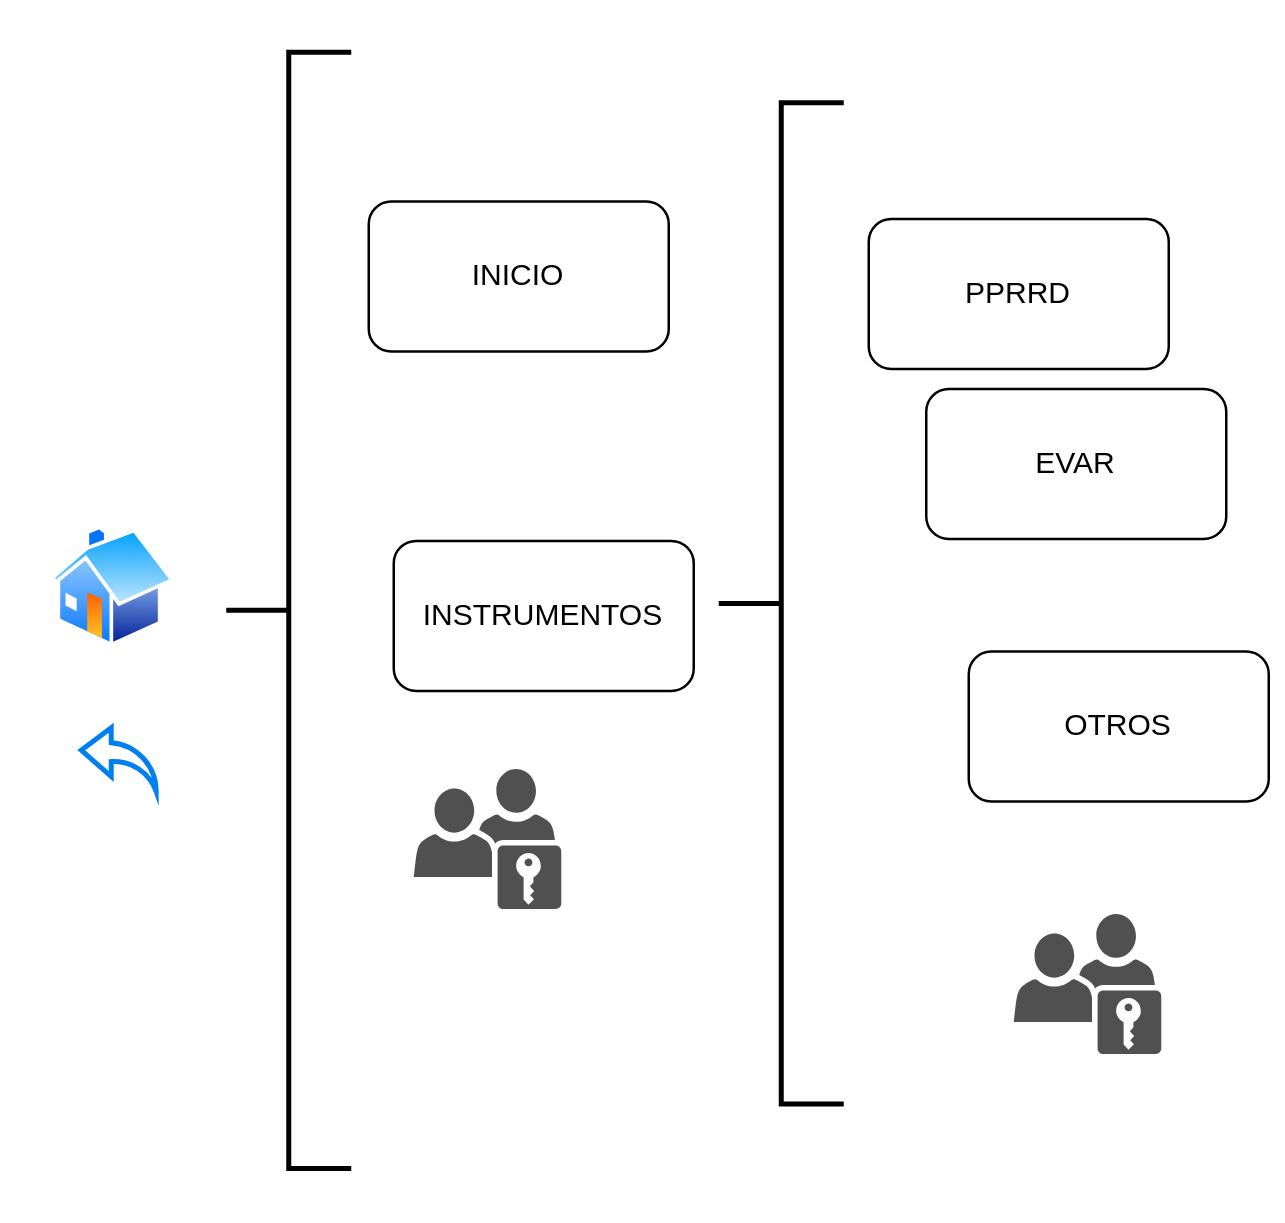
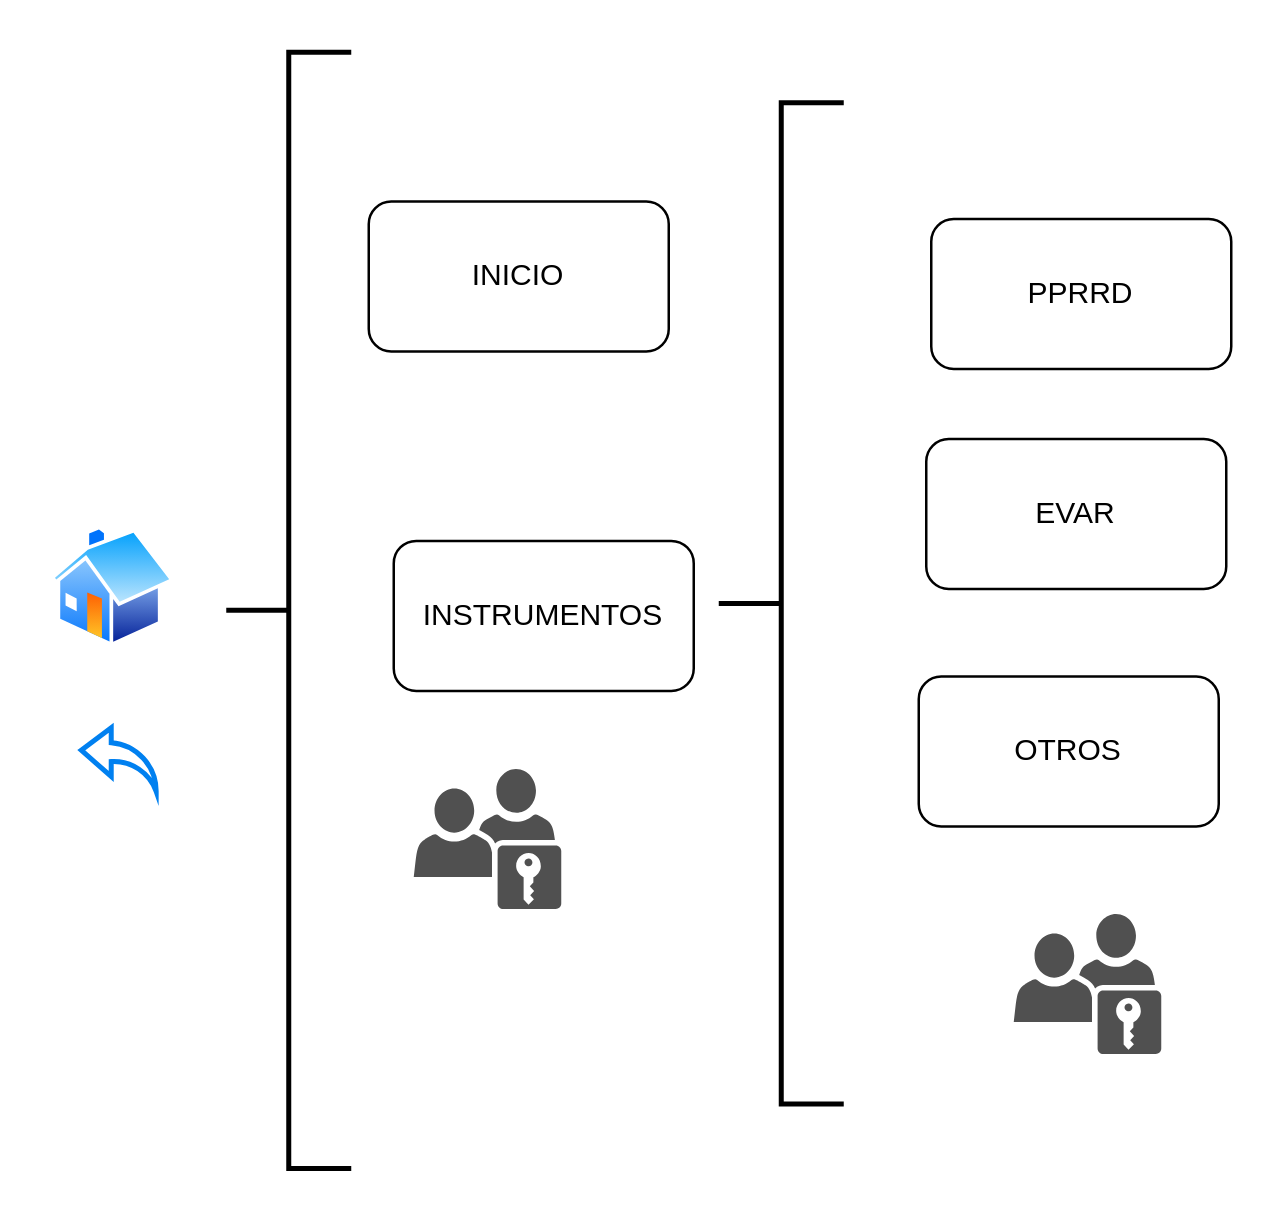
node "PPRRD": moved (1019, 294) -> (1081, 294)
node "EVAR": moved (1076, 464) -> (1076, 514)
node "OTROS": moved (1119, 726) -> (1069, 751)
